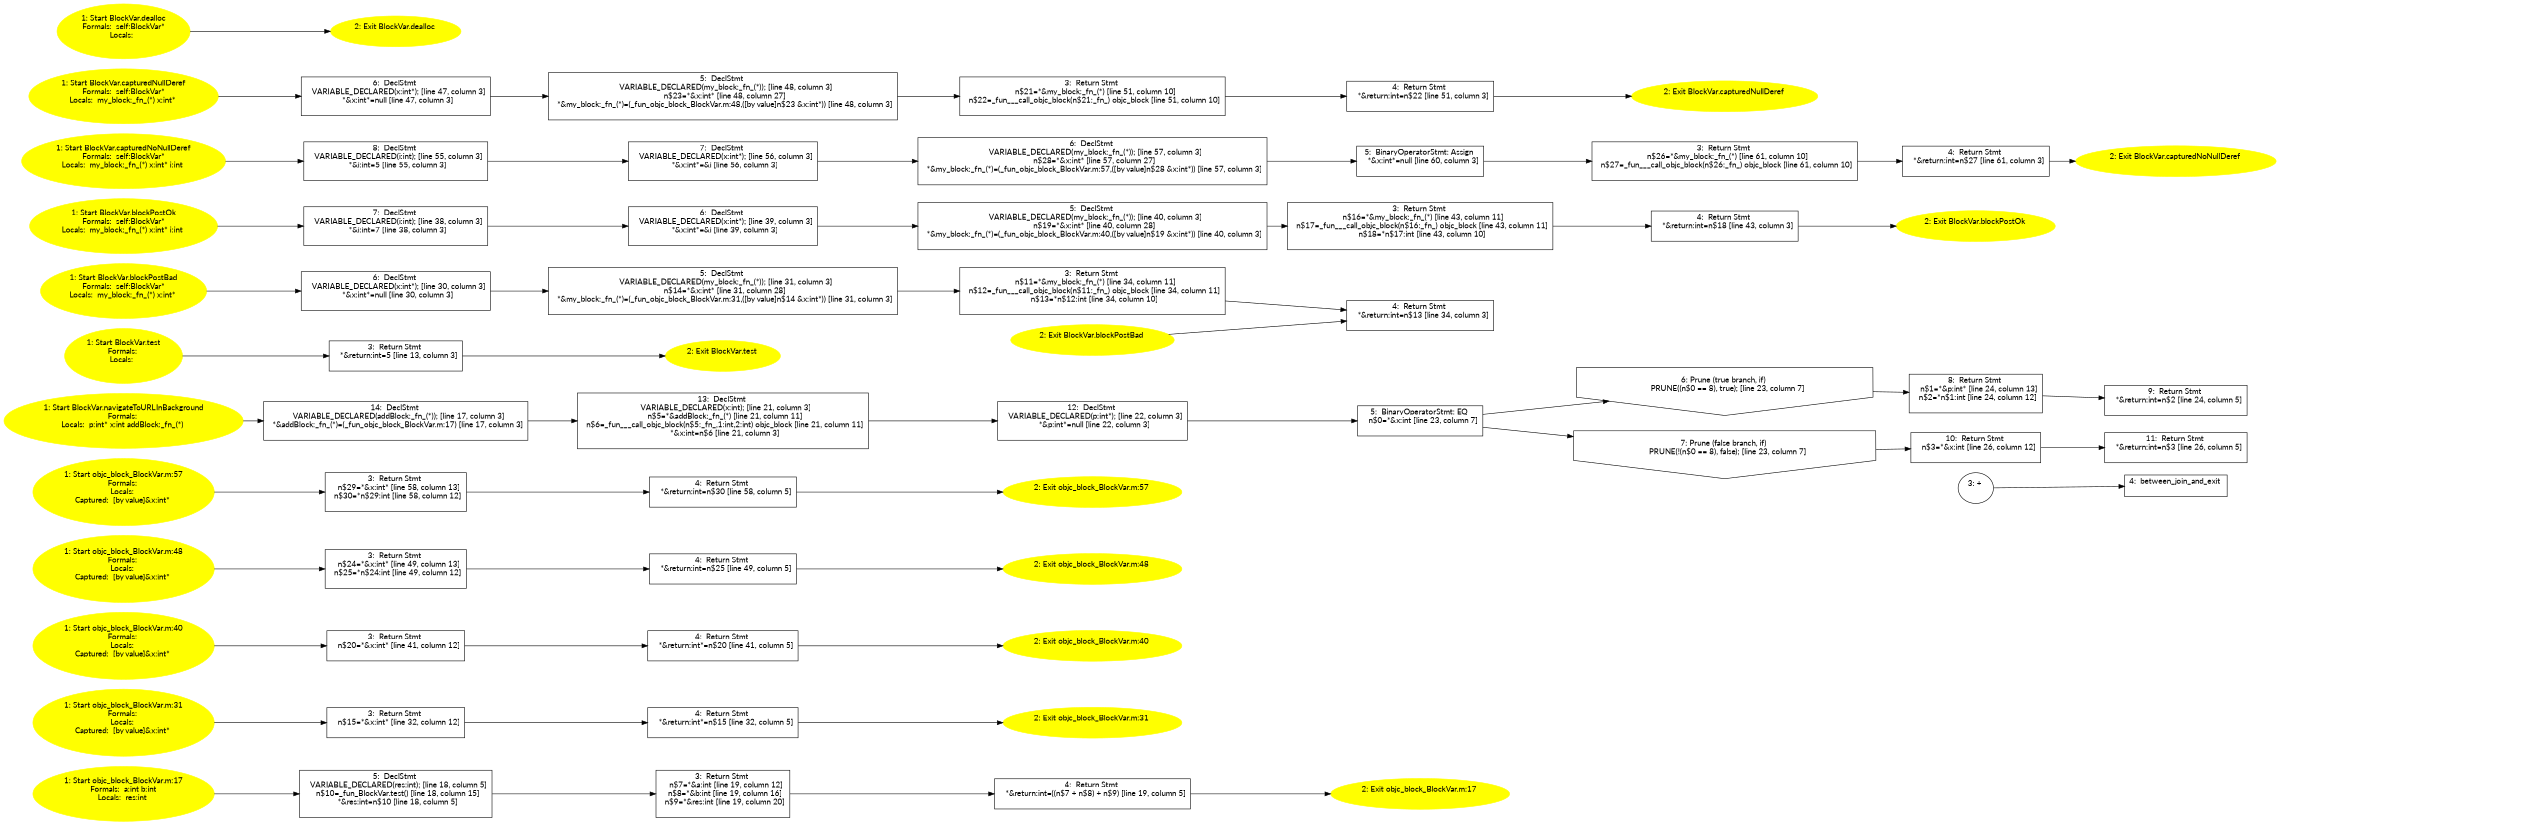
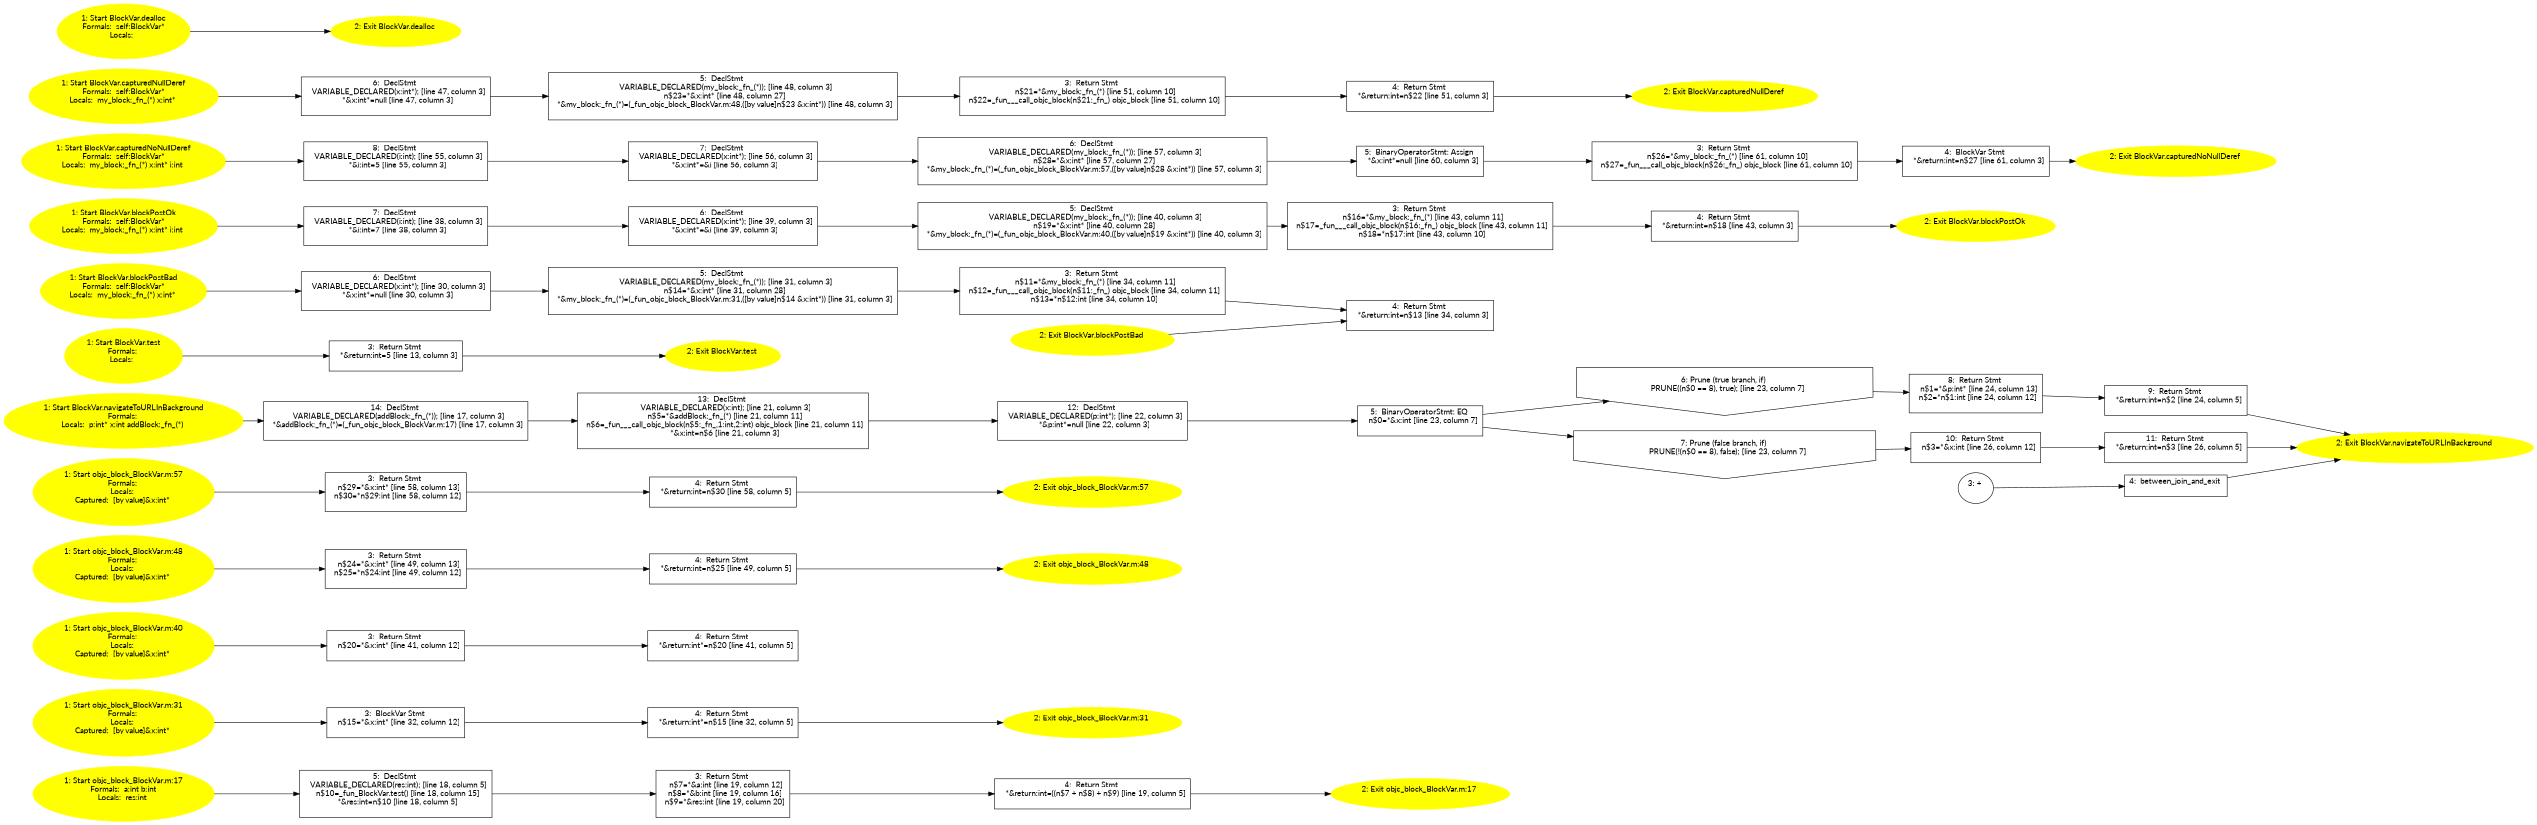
node "4:  Return Stmt *&return:int=n$27 [line 61, column 3]": label "4:  Return Stmt *&return:int=n$27 [line 61, column 3]" -> "4:  BlockVar Stmt *&return:int=n$27 [line 61, column 3]"
node "2: Exit BlockVar.navigateToURLInBackground": added
node "2: Exit objc_block_BlockVar.m:40": removed
node "3:  Return Stmt n$15=*&x:int* [line 32, column 12]": label "3:  Return Stmt n$15=*&x:int* [line 32, column 12]" -> "3:  BlockVar Stmt n$15=*&x:int* [line 32, column 12]"
